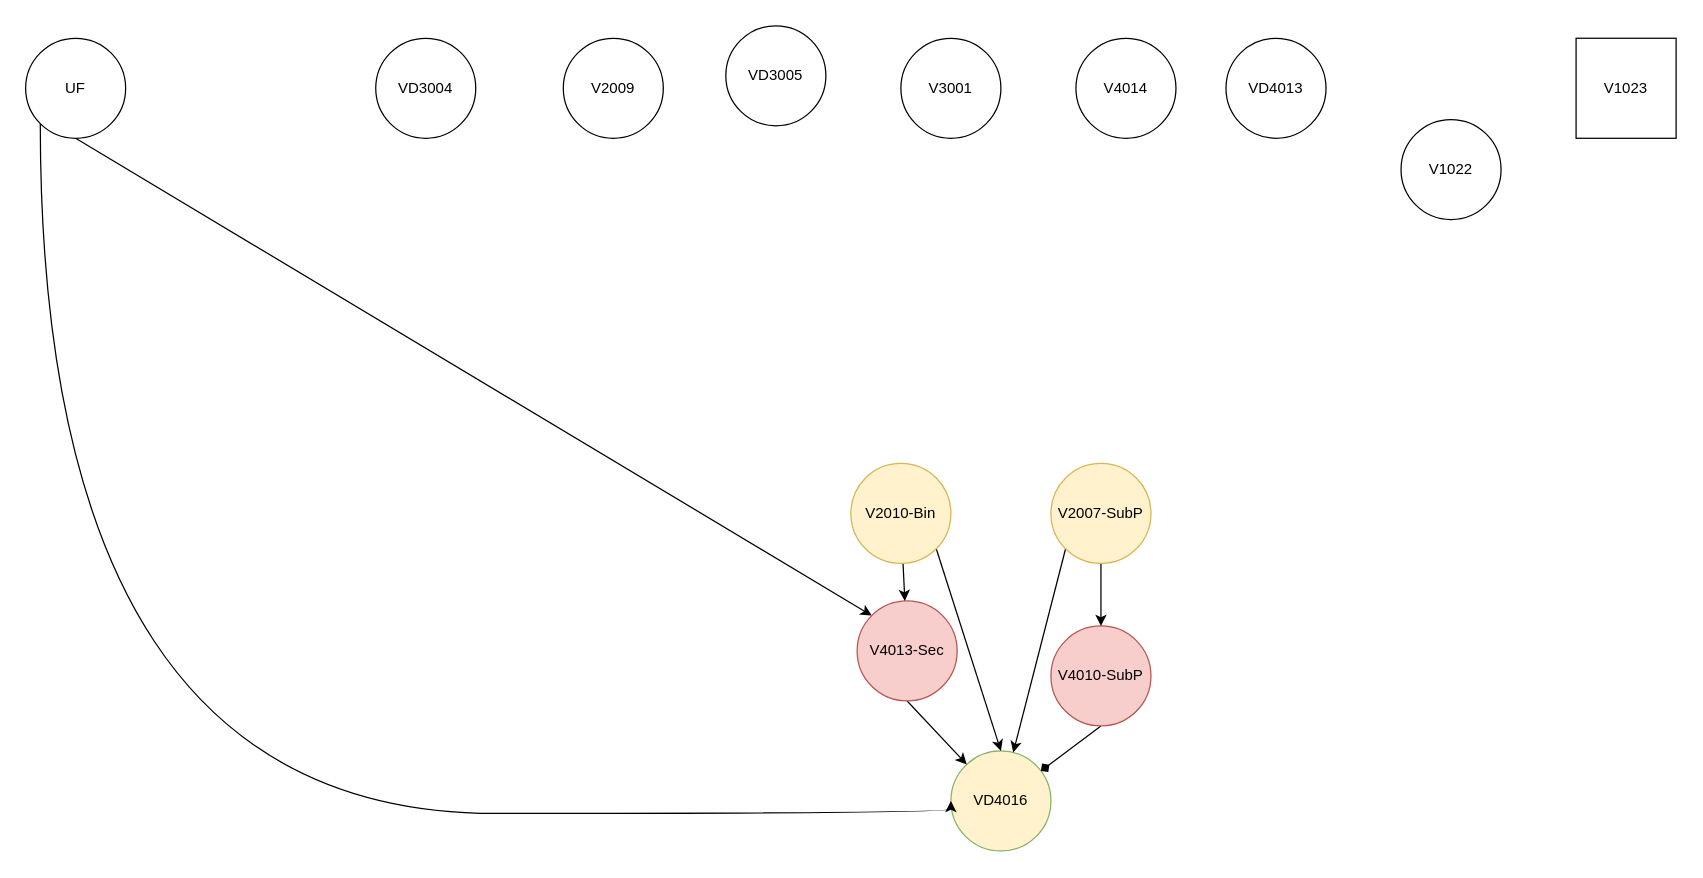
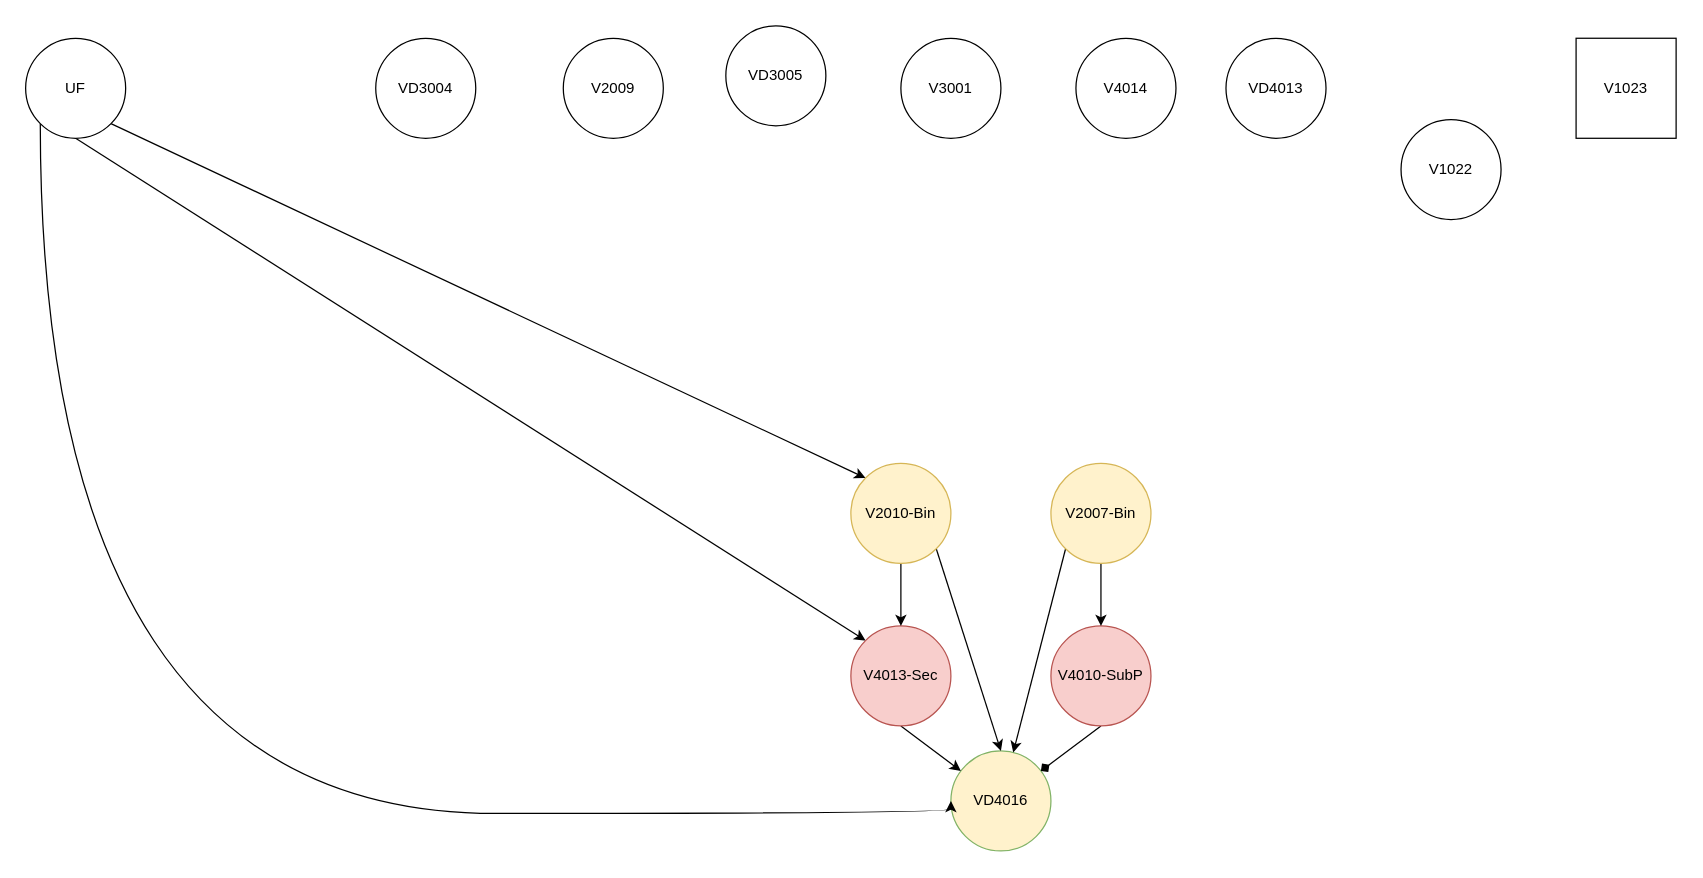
edge "UF" -> "V2010-Bin": added
node "V2007-SubP": label "V2007-SubP" -> "V2007-Bin"
node "V4013-Sec": moved (907, 651) -> (901, 676)
